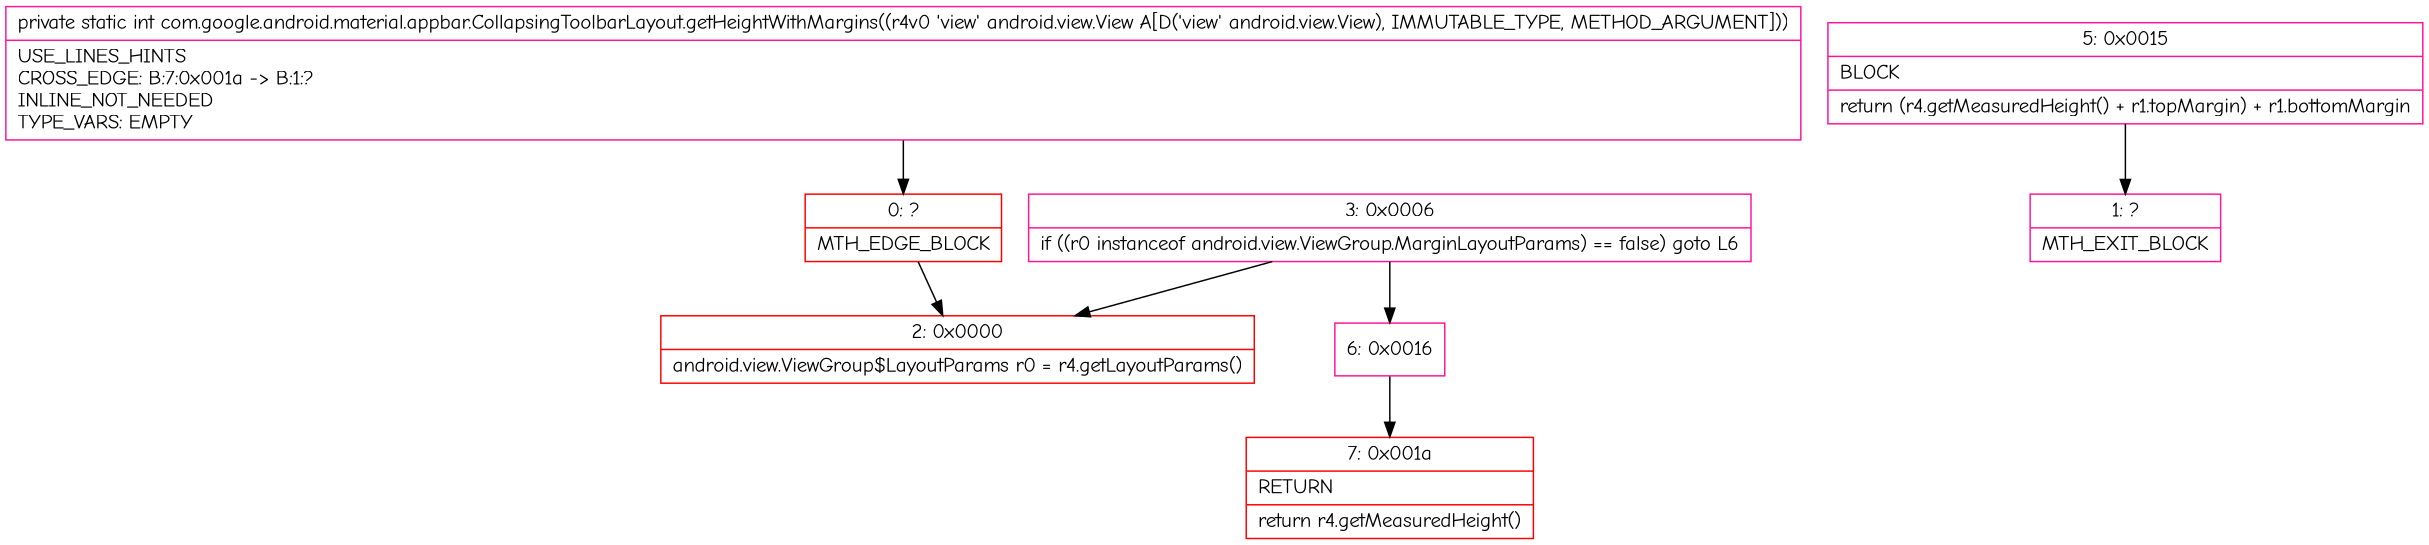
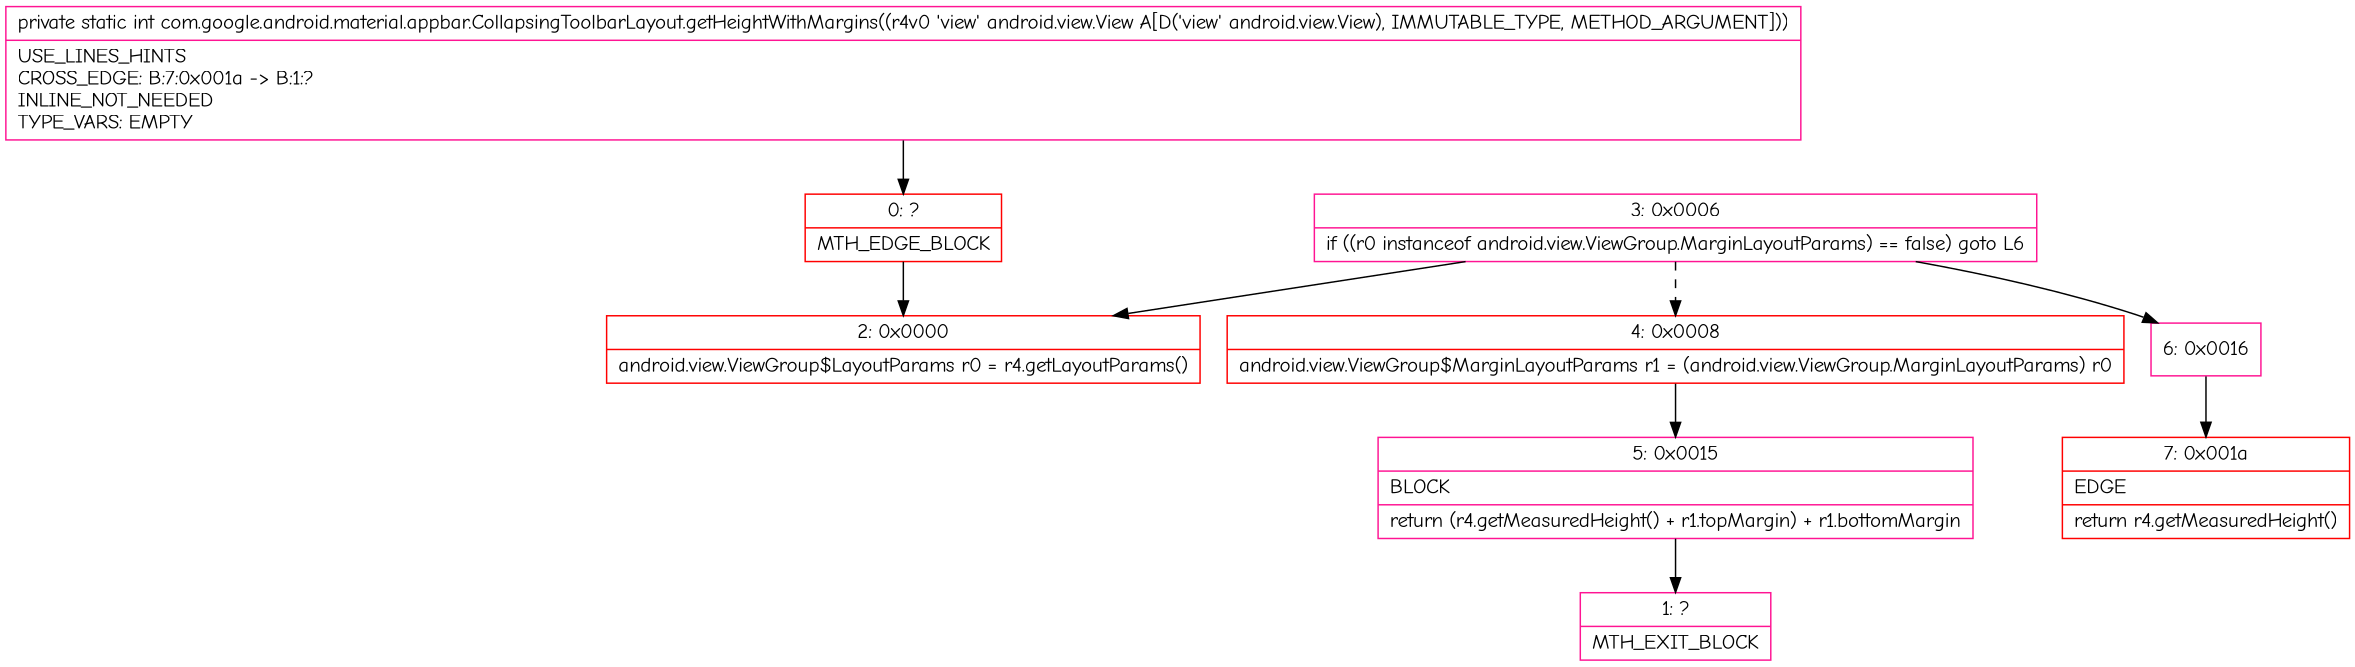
node "4: 0x0008": added
node "7: 0x001a": text "RETURN" -> "EDGE"
